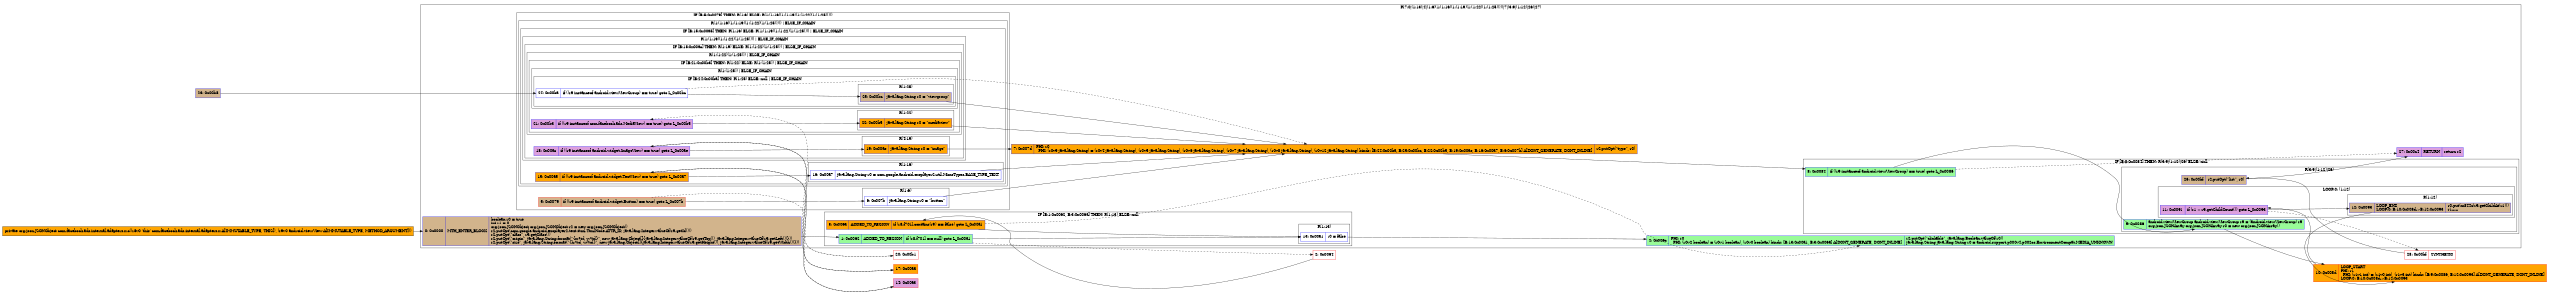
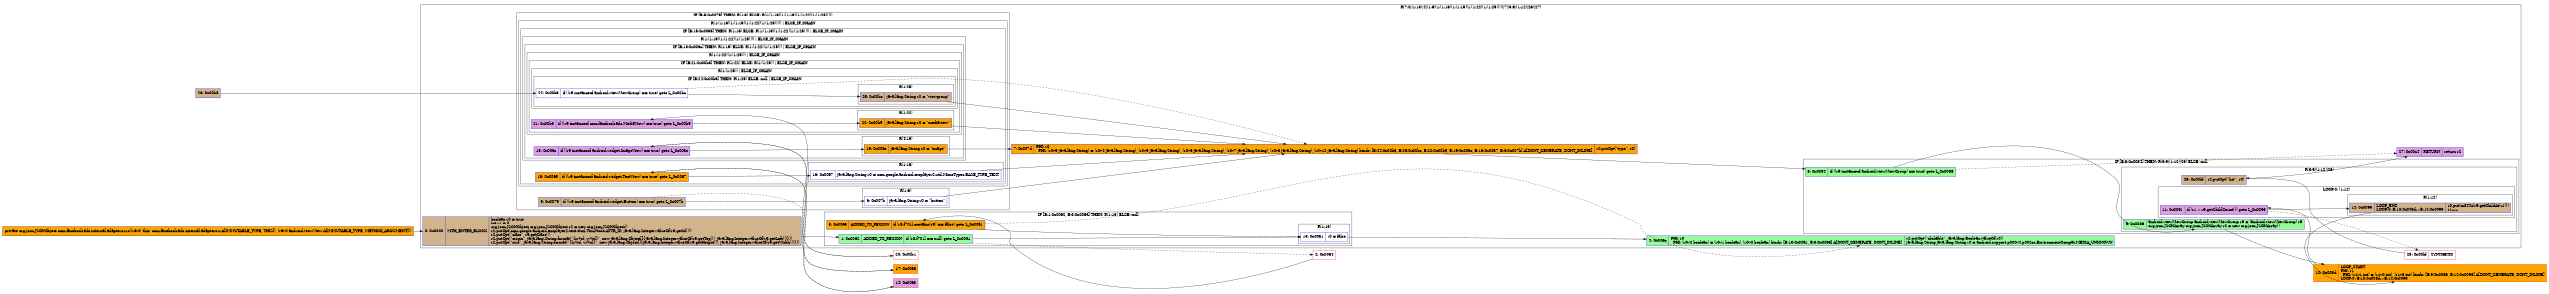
edge "20: 0x00b1" -> "21: 0x00b3": style dashed -> solid
node "5: 0x0079": color red -> blue
